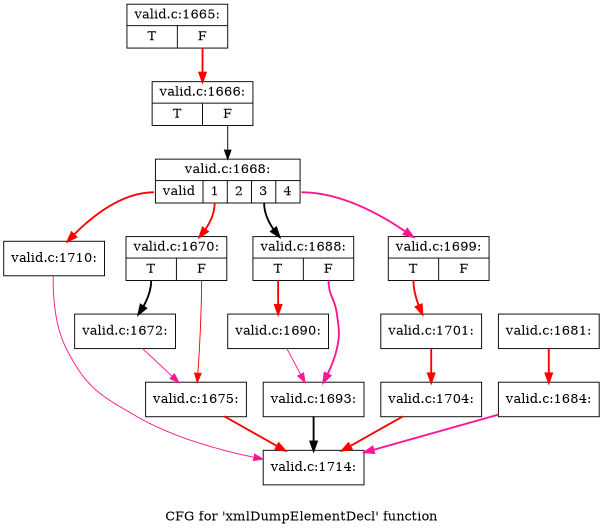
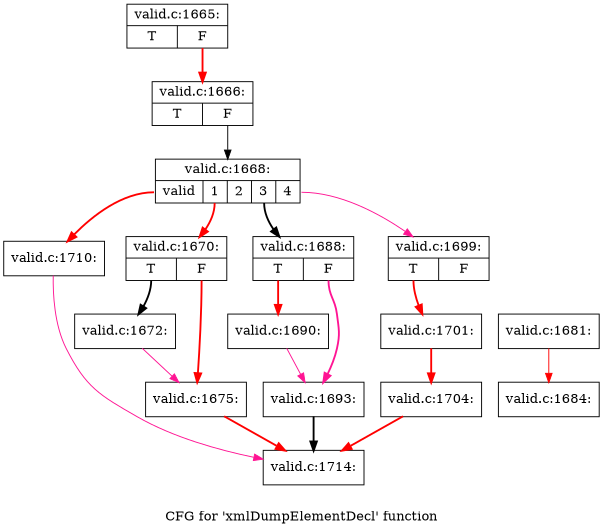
edge "valid.c:1668:" -> "valid.c:1699:": style bold -> solid
edge "valid.c:1670:" -> "valid.c:1675:": style solid -> bold
edge "valid.c:1681:" -> "valid.c:1684:": style bold -> solid
edge "valid.c:1684:" -> "valid.c:1714:": removed
